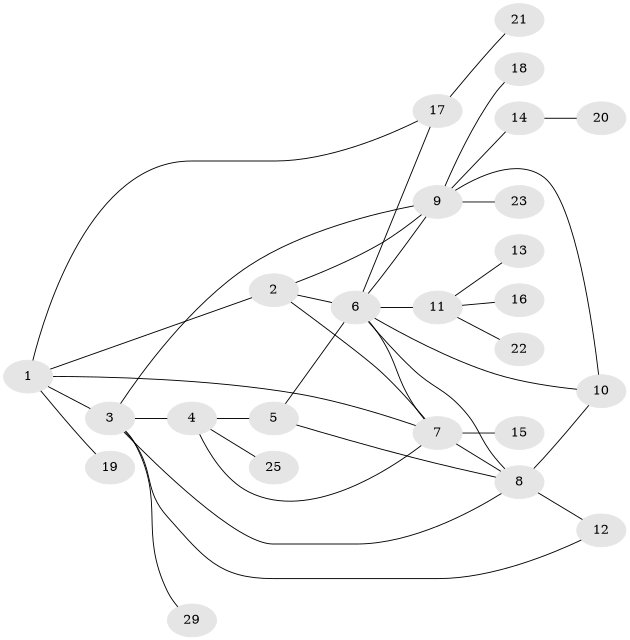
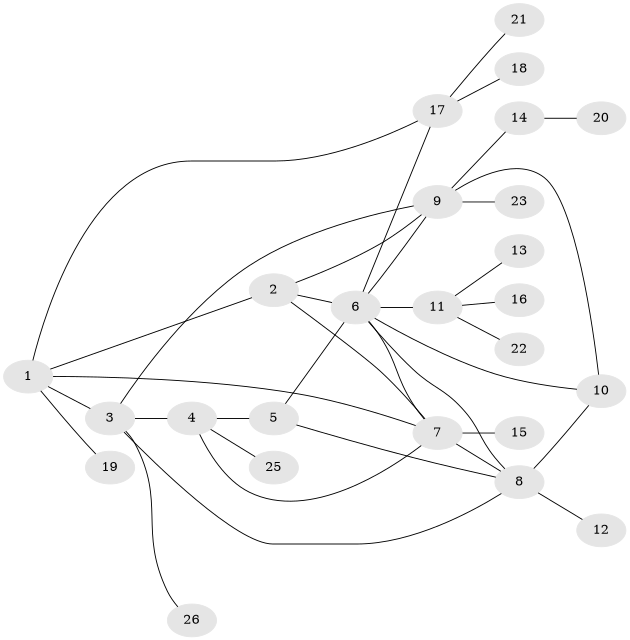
edge "18" -- "9": now "18" -- "17"
edge "3" -- "12": removed
node "29": label "29" -> "26"
